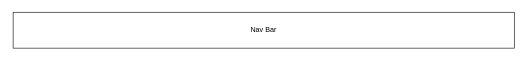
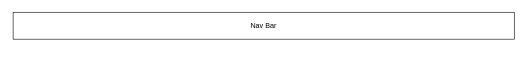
node "Nav Bar": size 503x36 -> 503x27
